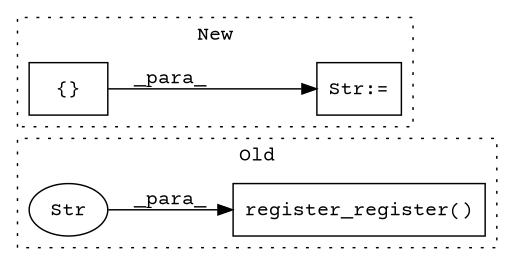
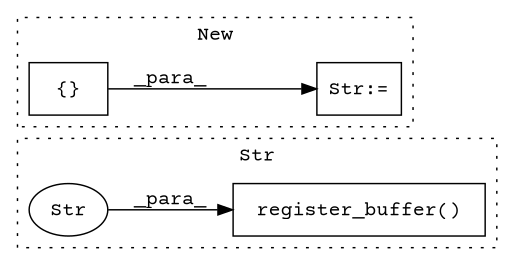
cluster "Old": label "Old" -> "Str"
node "register_register()": label "register_register()" -> "register_buffer()"
